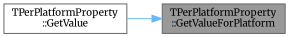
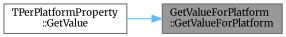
node "TPerPlatformProperty ::GetValueForPlatform": label "TPerPlatformProperty ::GetValueForPlatform" -> "GetValueForPlatform ::GetValueForPlatform"
